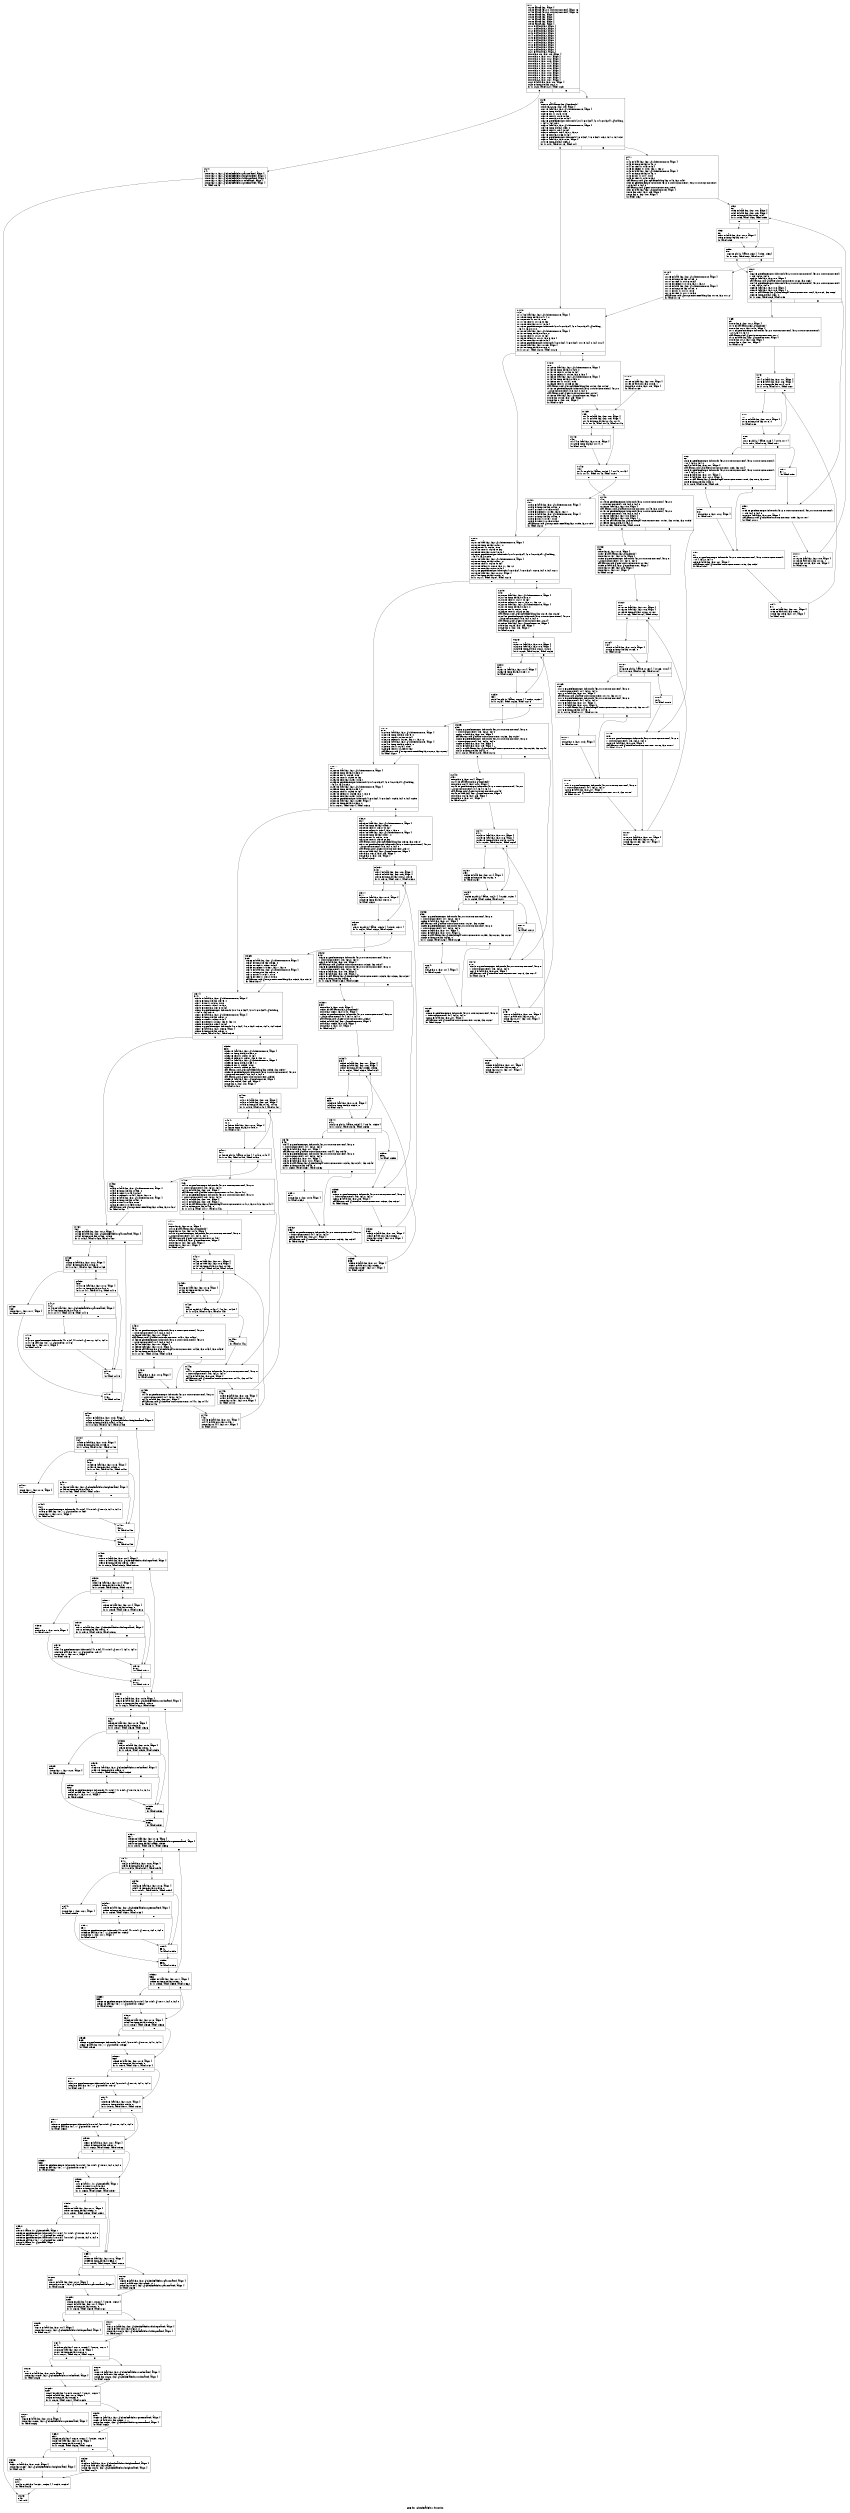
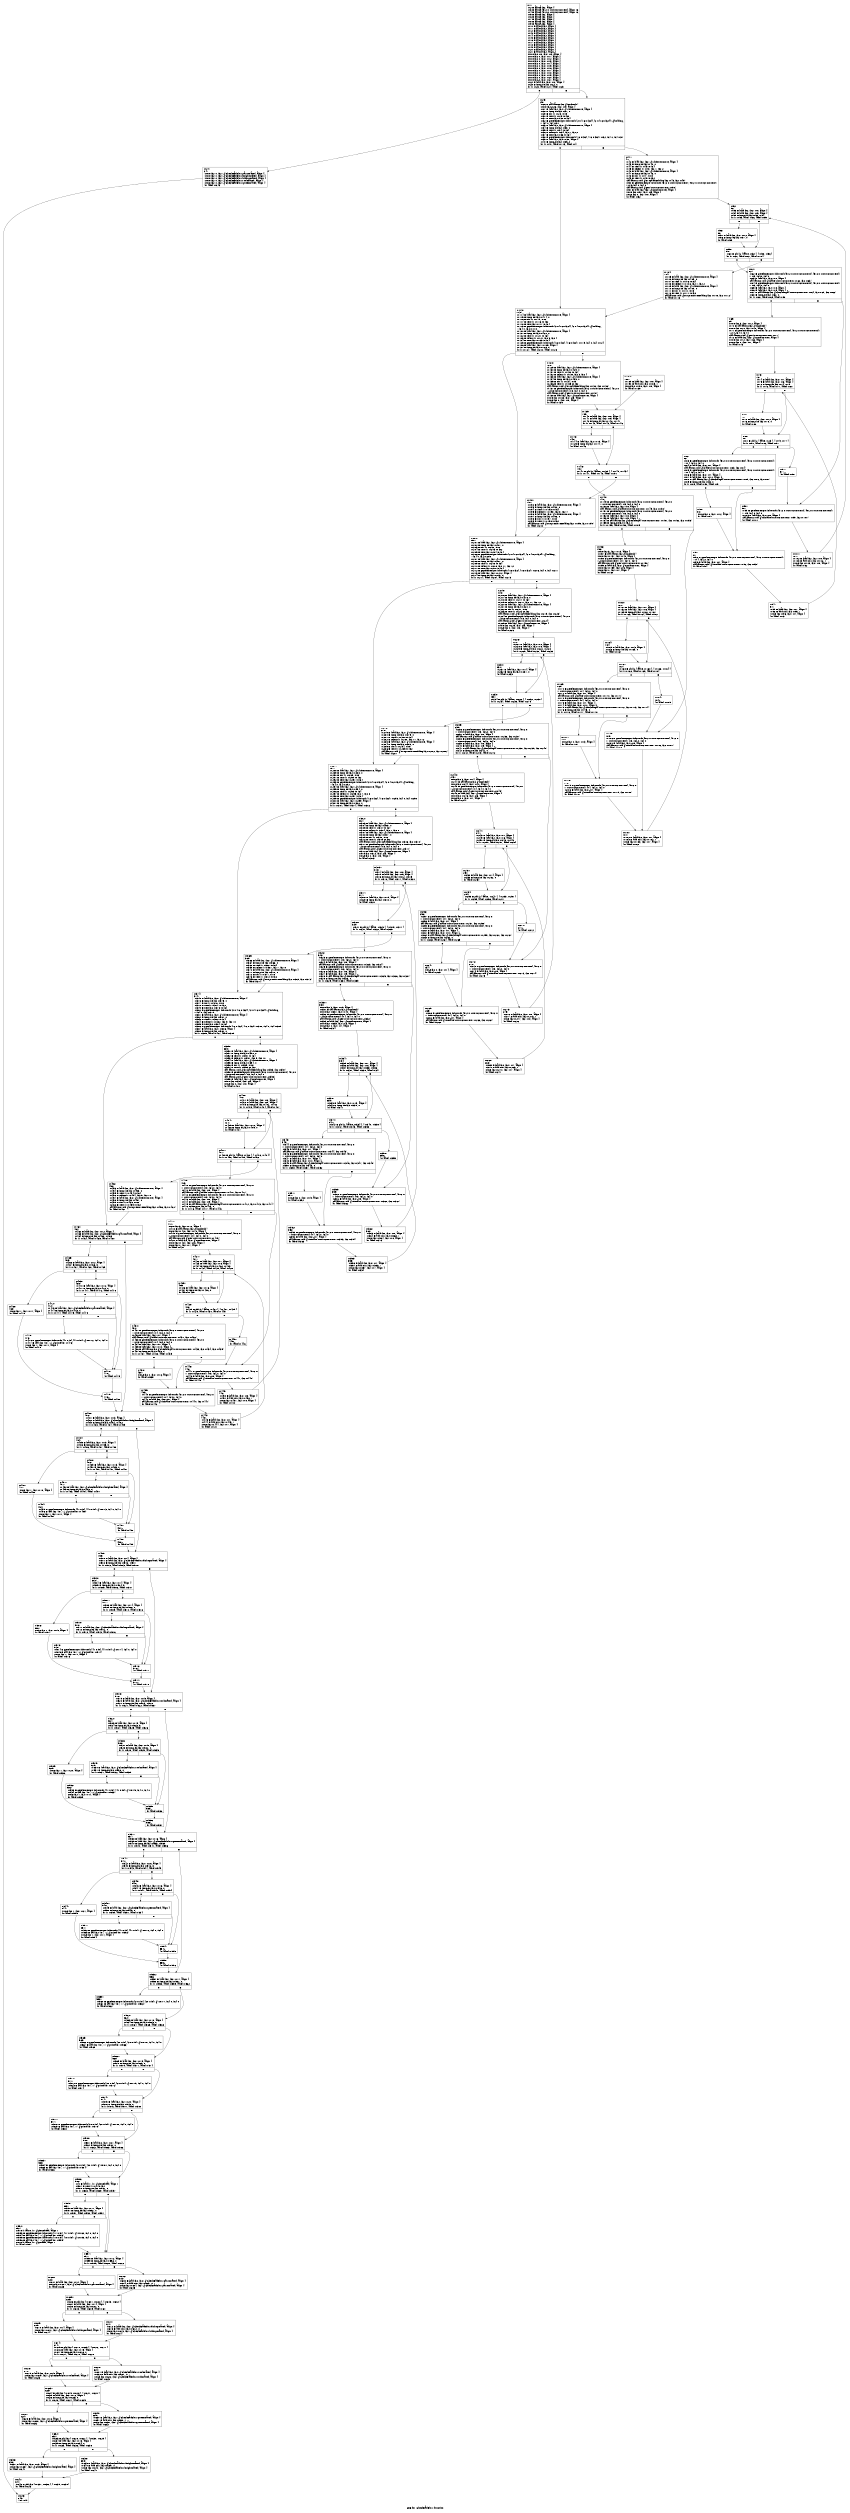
edge "%479:" -> "%480:": added
edge "%559:" -> "%562:": removed
